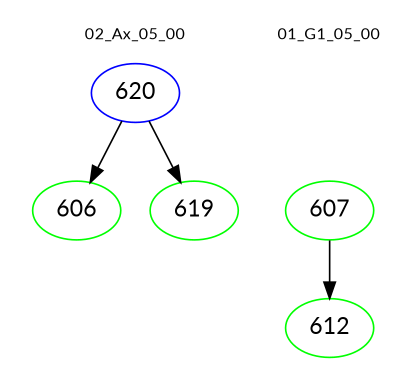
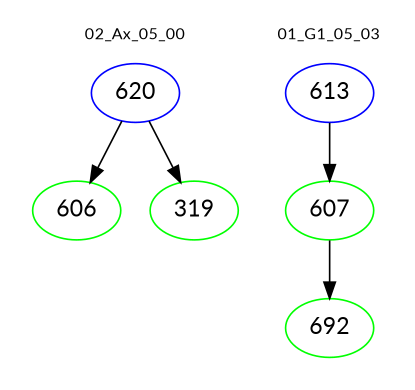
cluster "01_G1_05_00": label "01_G1_05_00" -> "01_G1_05_03"
node "613": added
node "619": label "619" -> "319"
node "612": label "612" -> "692"
